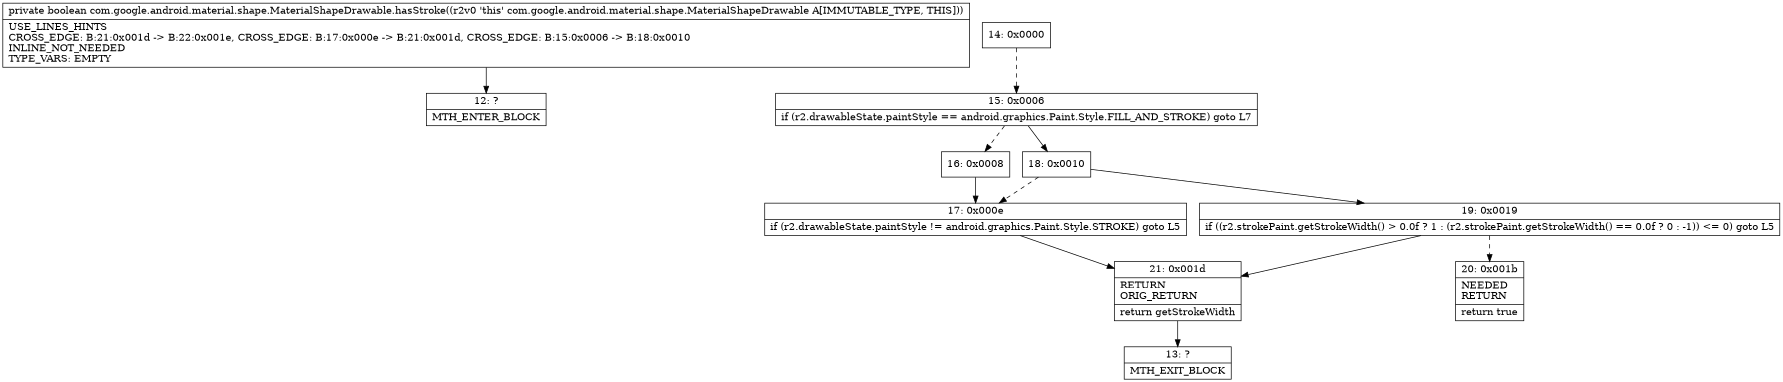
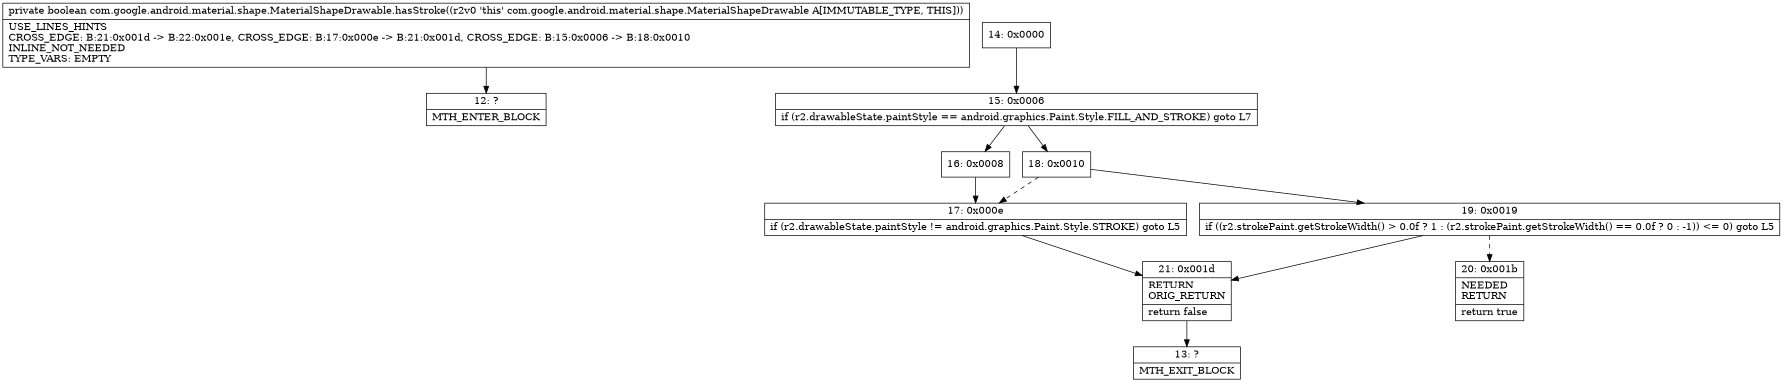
edge "14: 0x0000" -> "15: 0x0006": style dashed -> solid
edge "15: 0x0006" -> "16: 0x0008": style dashed -> solid
node "21: 0x001d": text "return getStrokeWidth" -> "return false"
